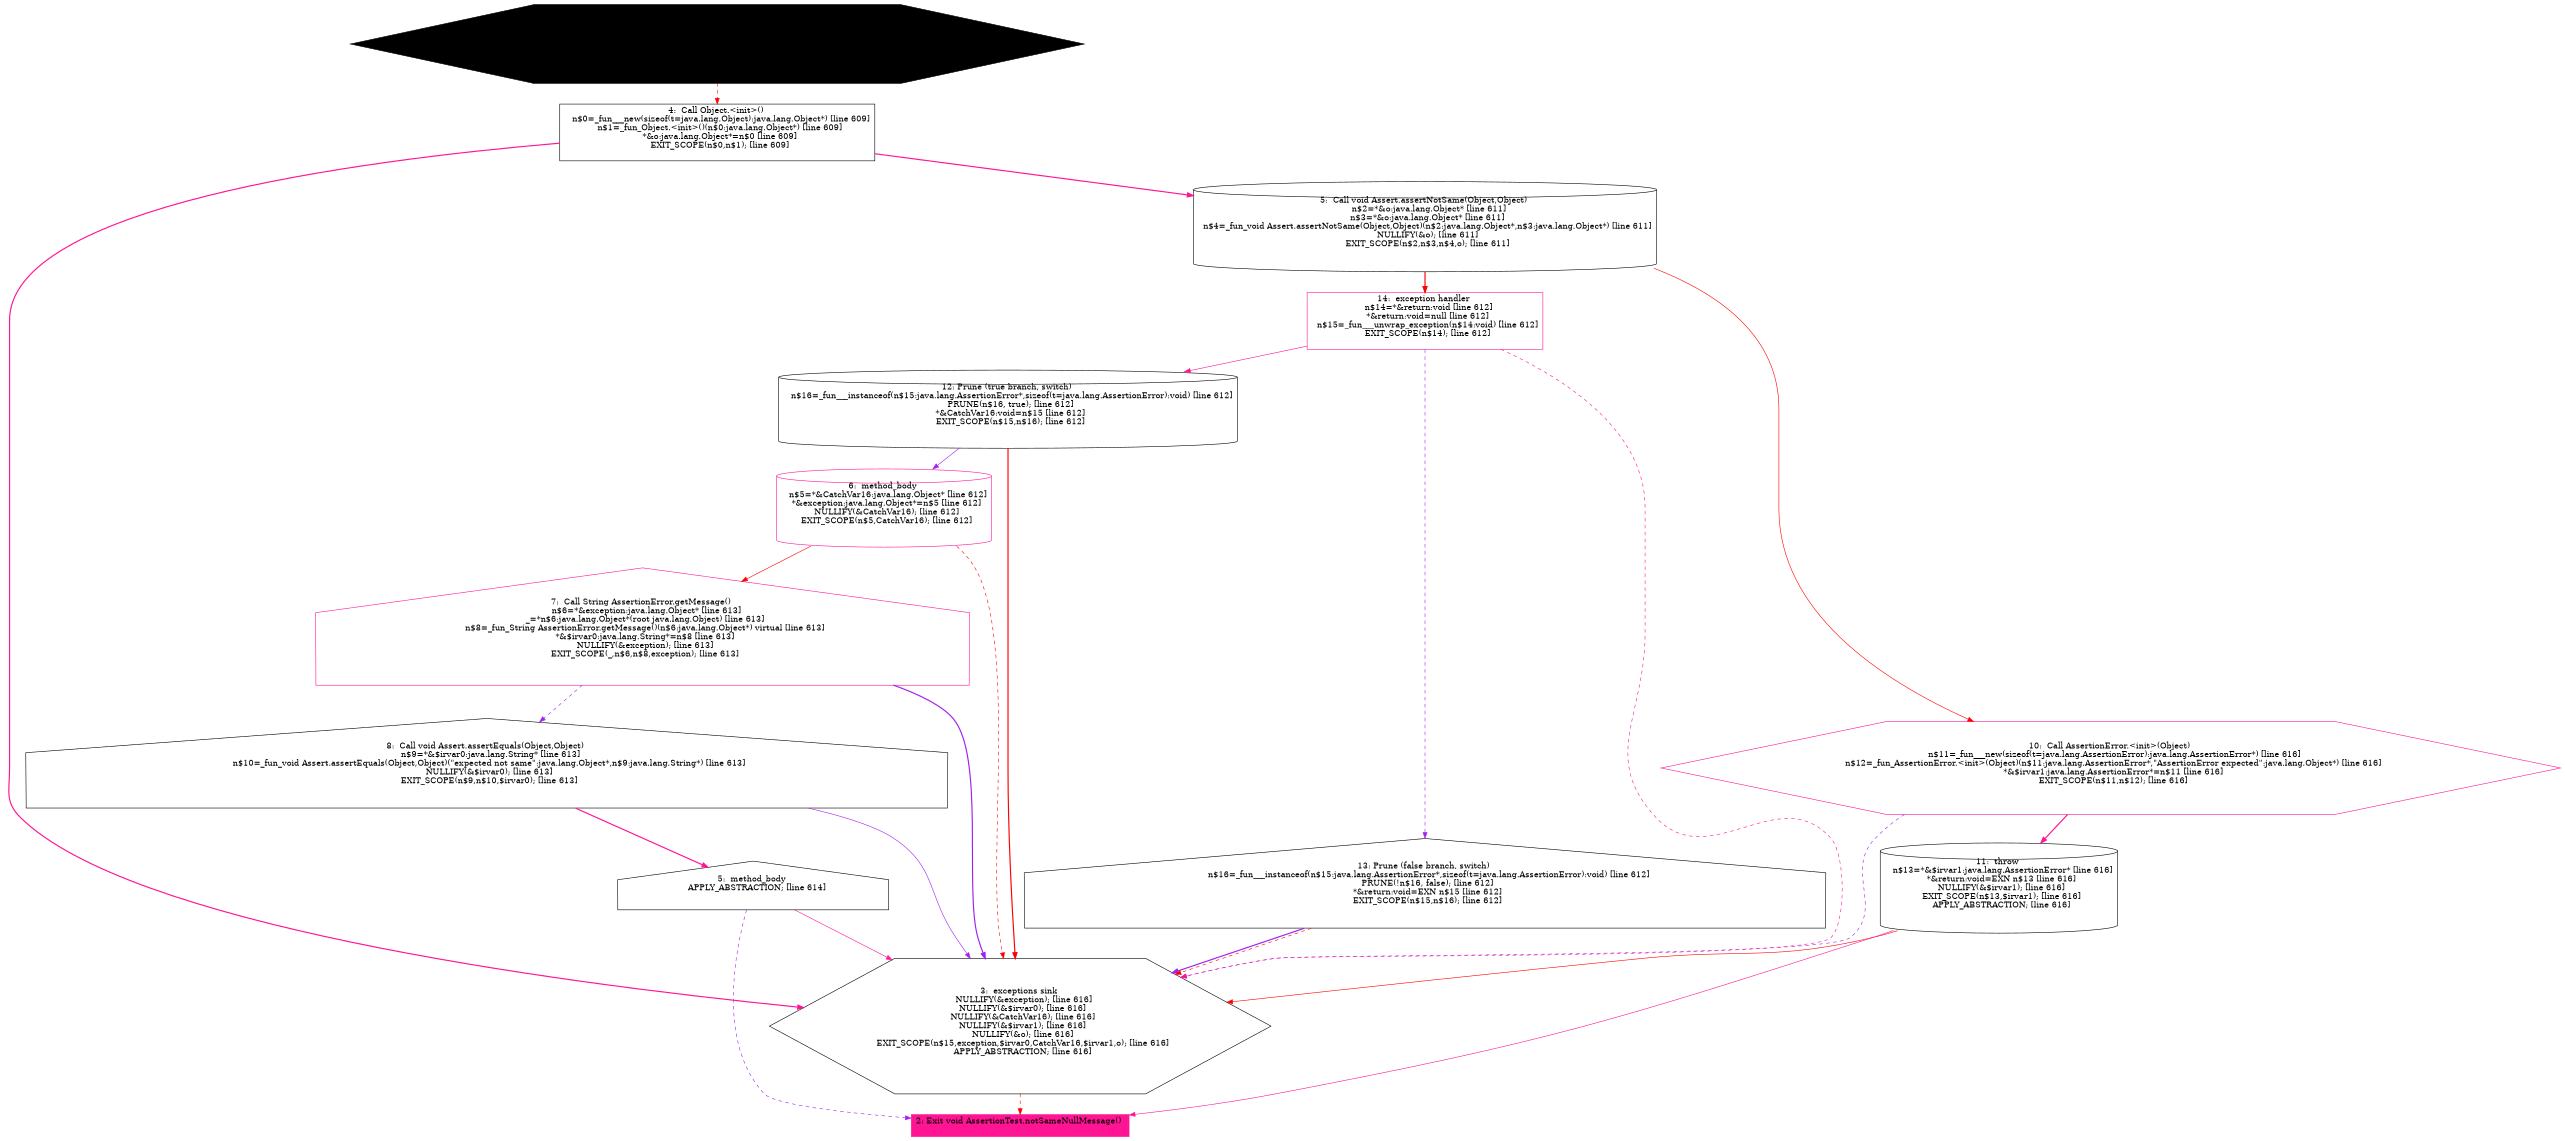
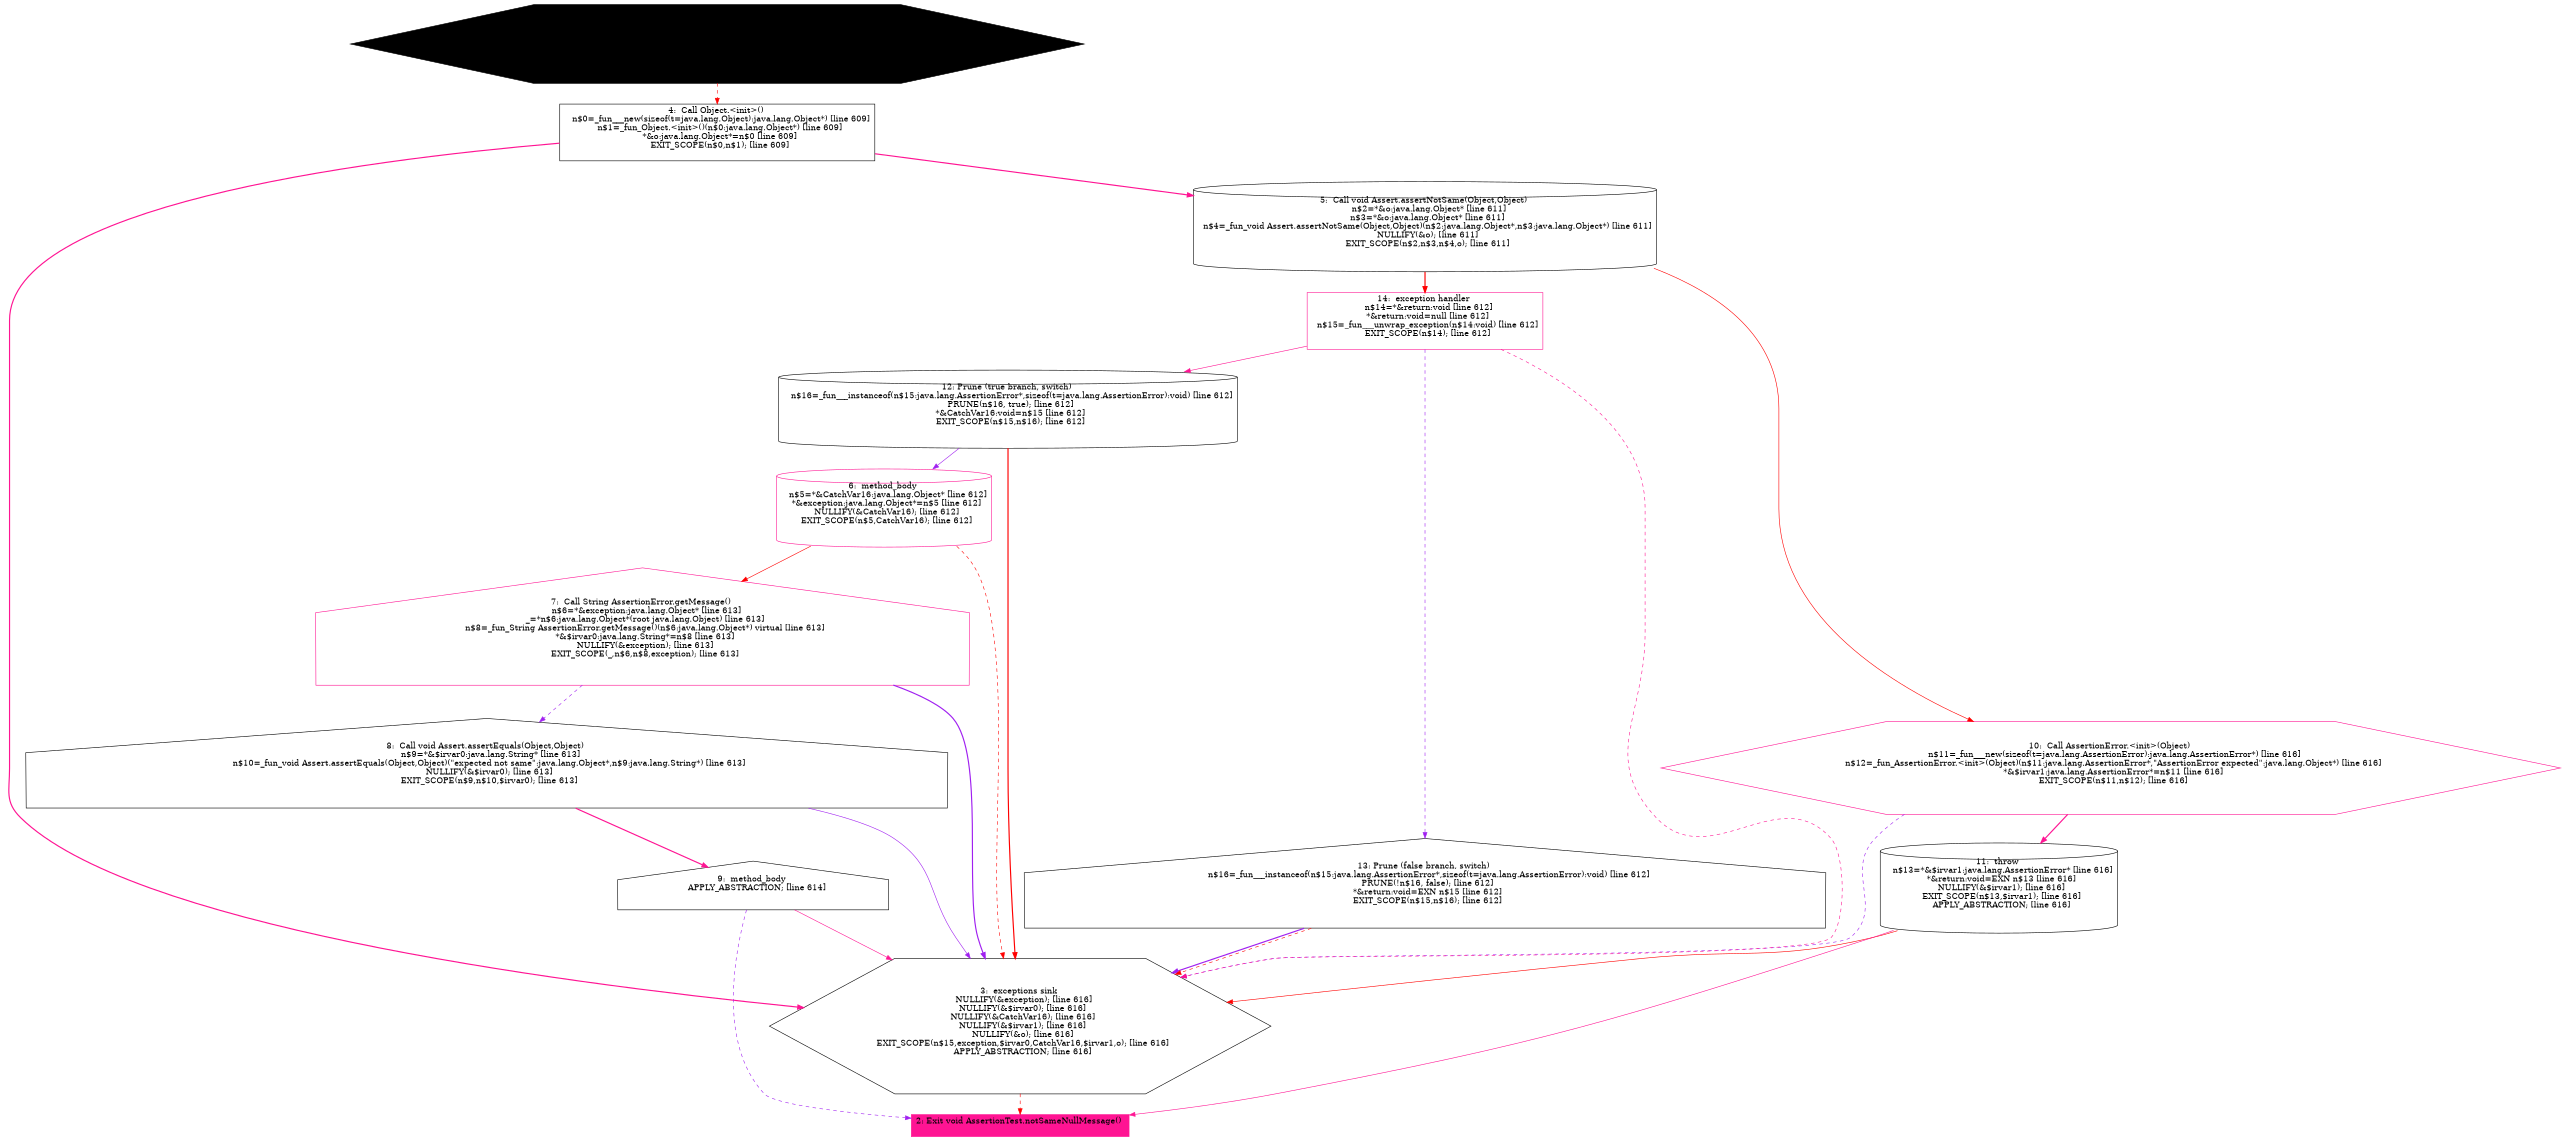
node "5:  method_body APPLY_ABSTRACTION; [line 614]": label "5:  method_body APPLY_ABSTRACTION; [line 614]" -> "9:  method_body APPLY_ABSTRACTION; [line 614]"
